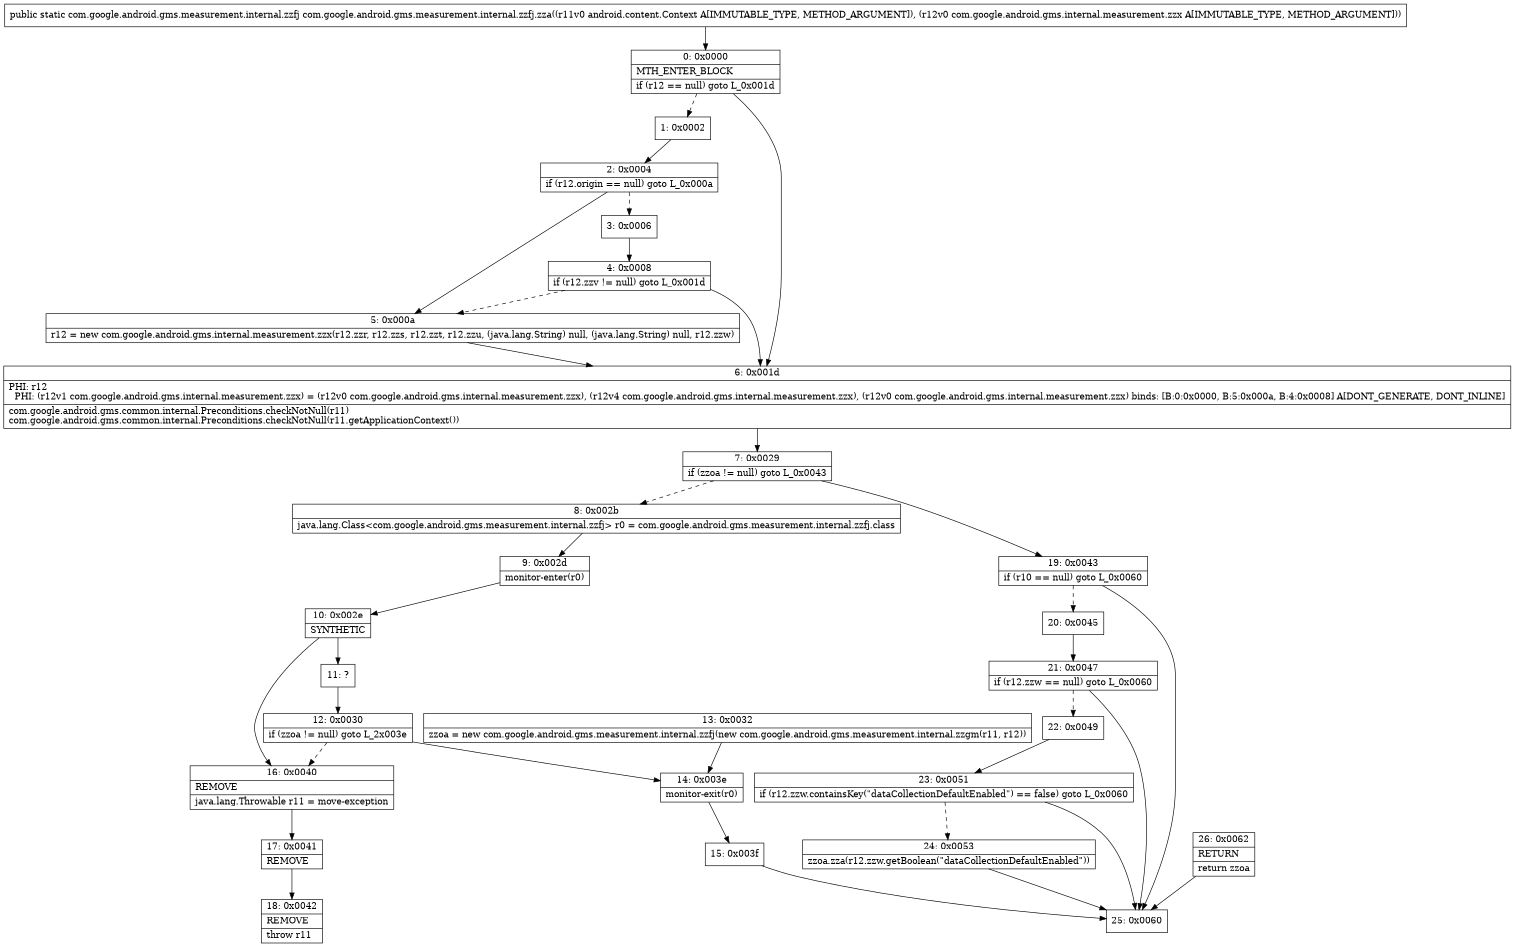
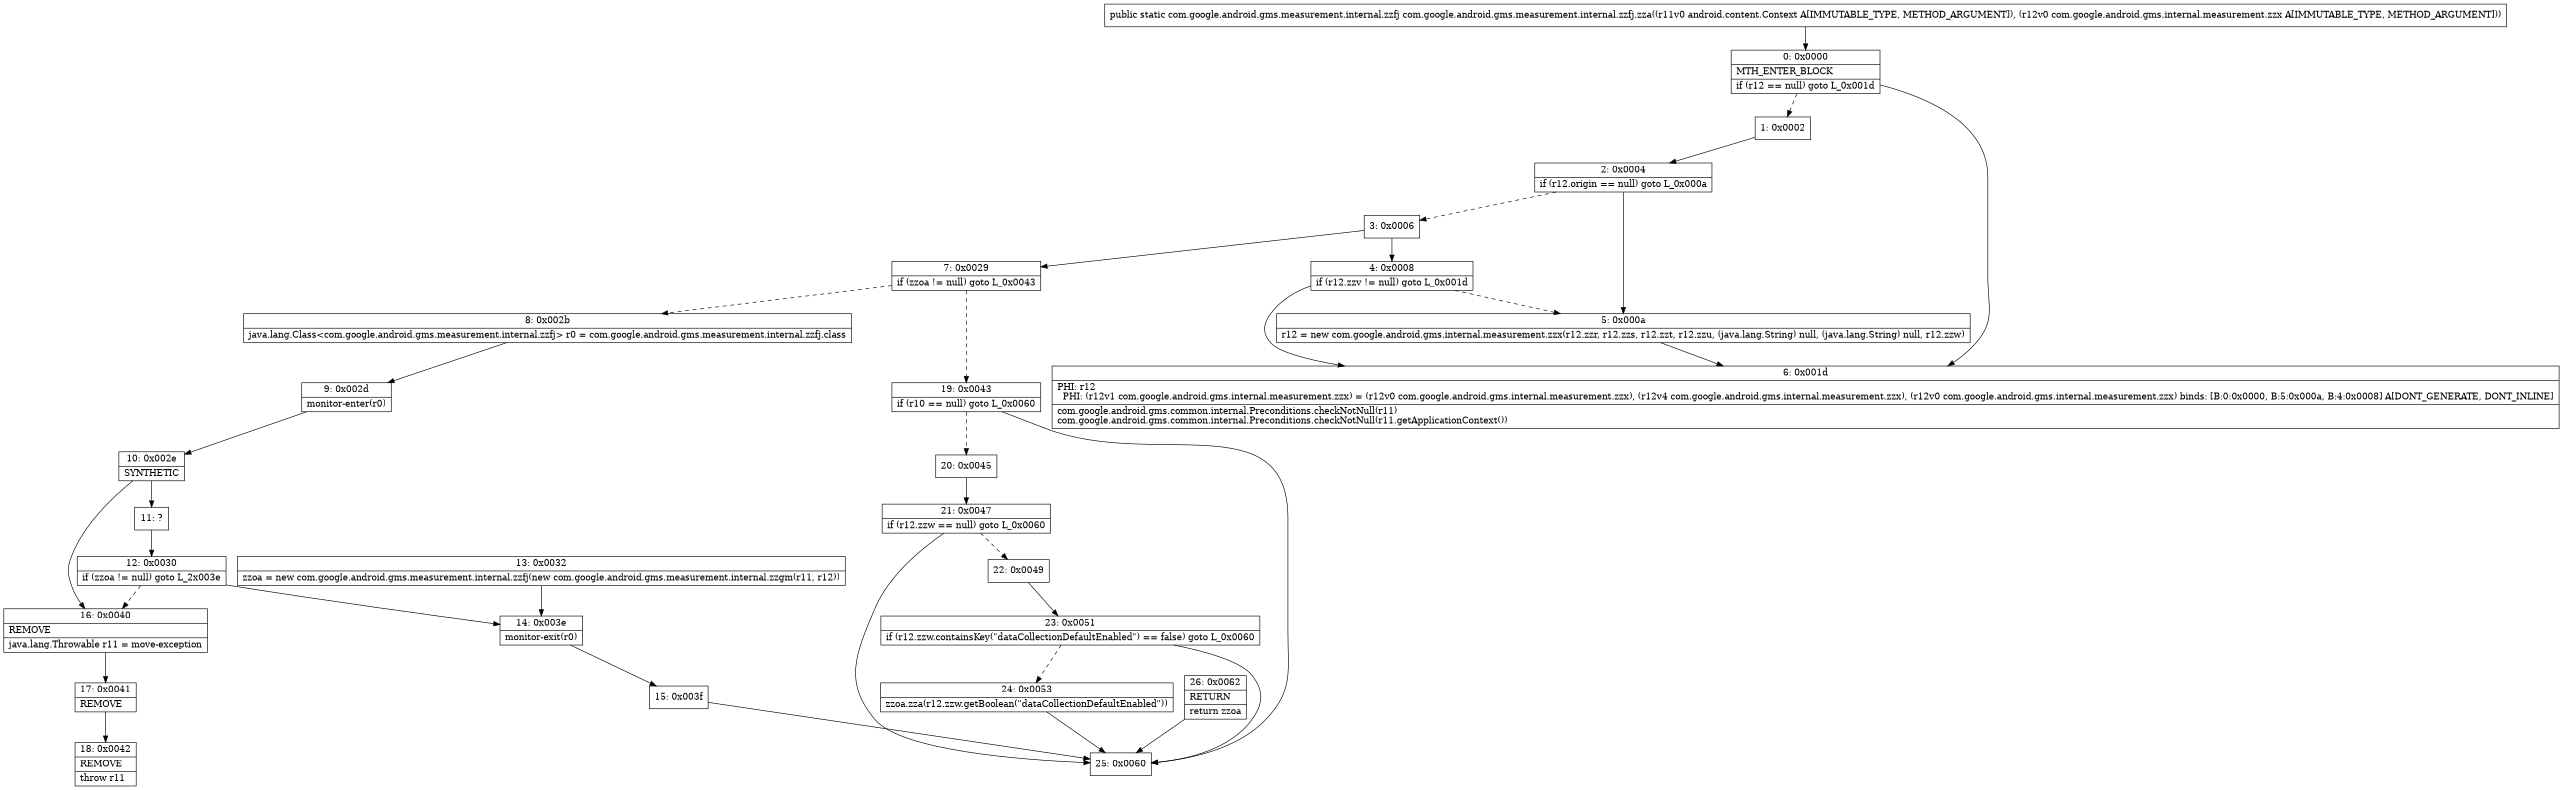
edge "6: 0x001d" -> "7: 0x0029": now "3: 0x0006" -> "7: 0x0029"
edge "7: 0x0029" -> "19: 0x0043": style solid -> dashed
